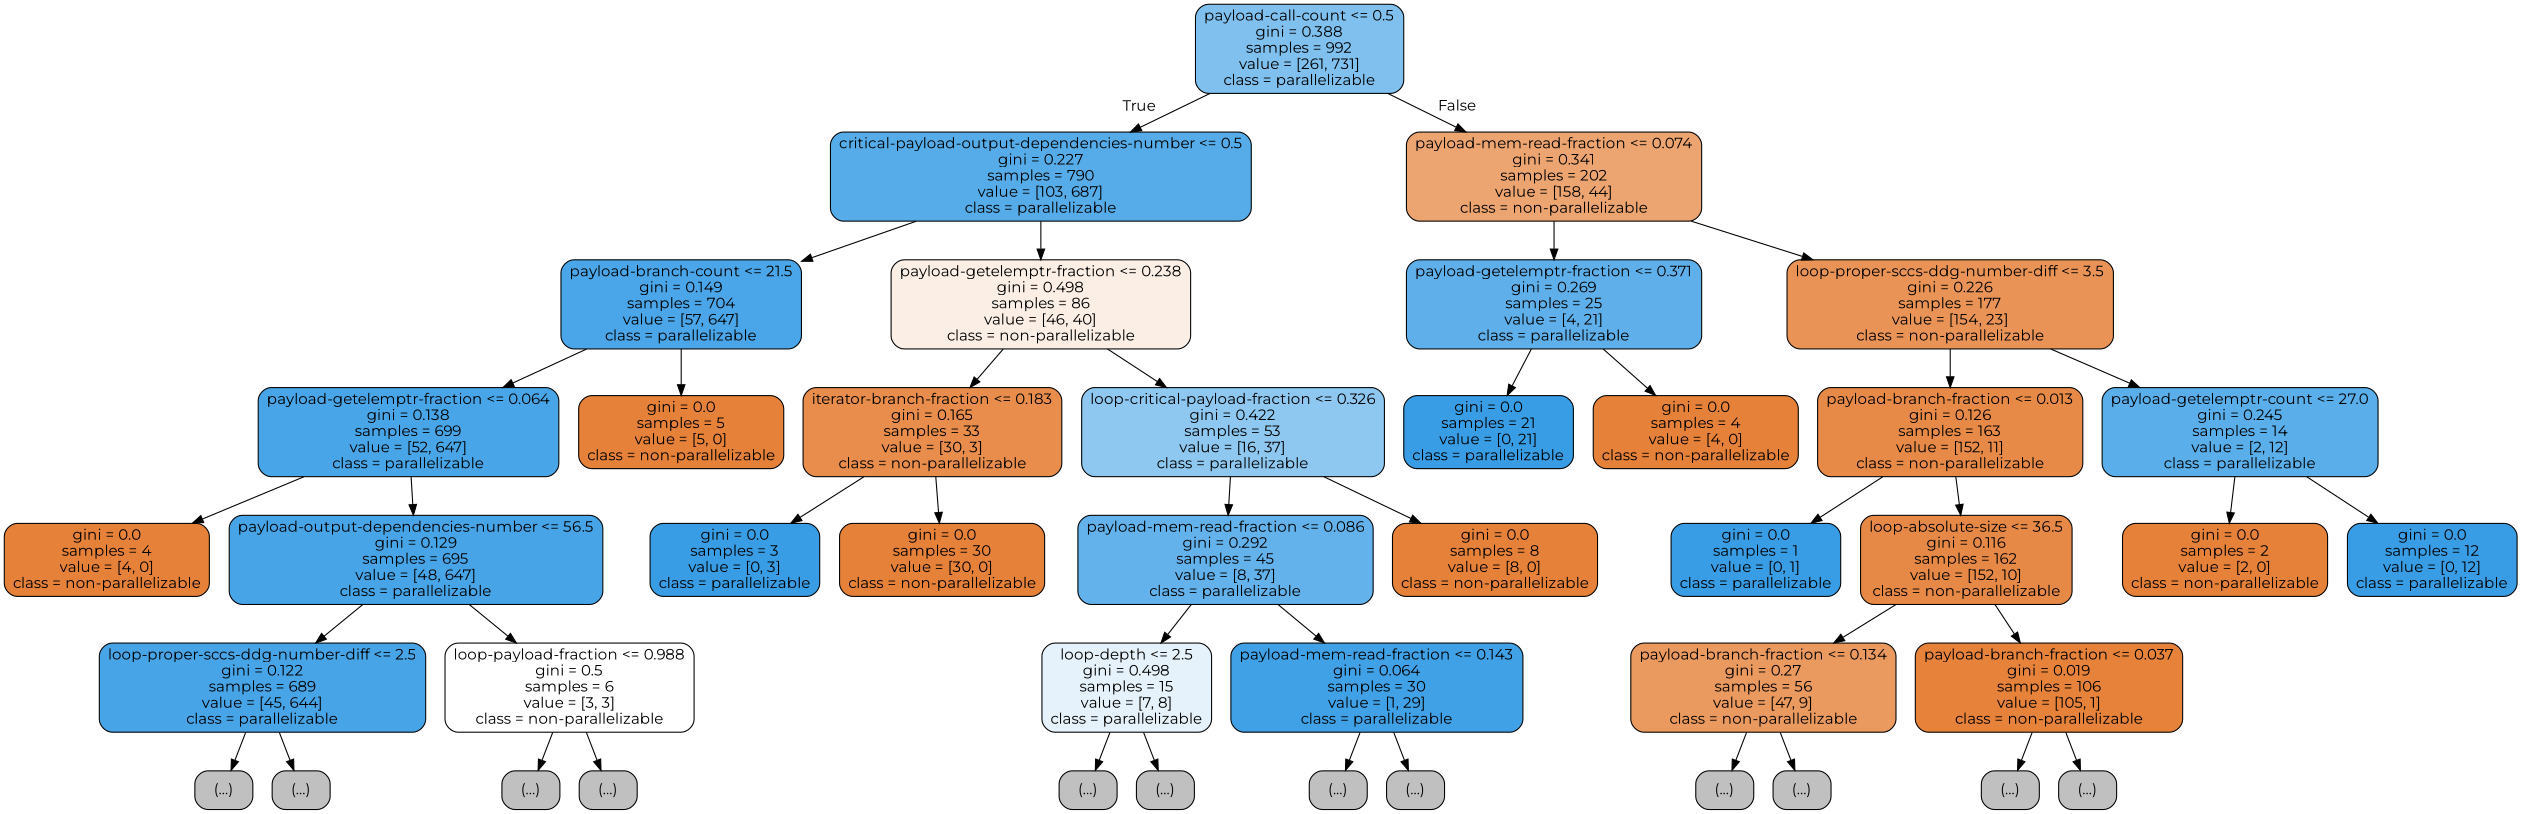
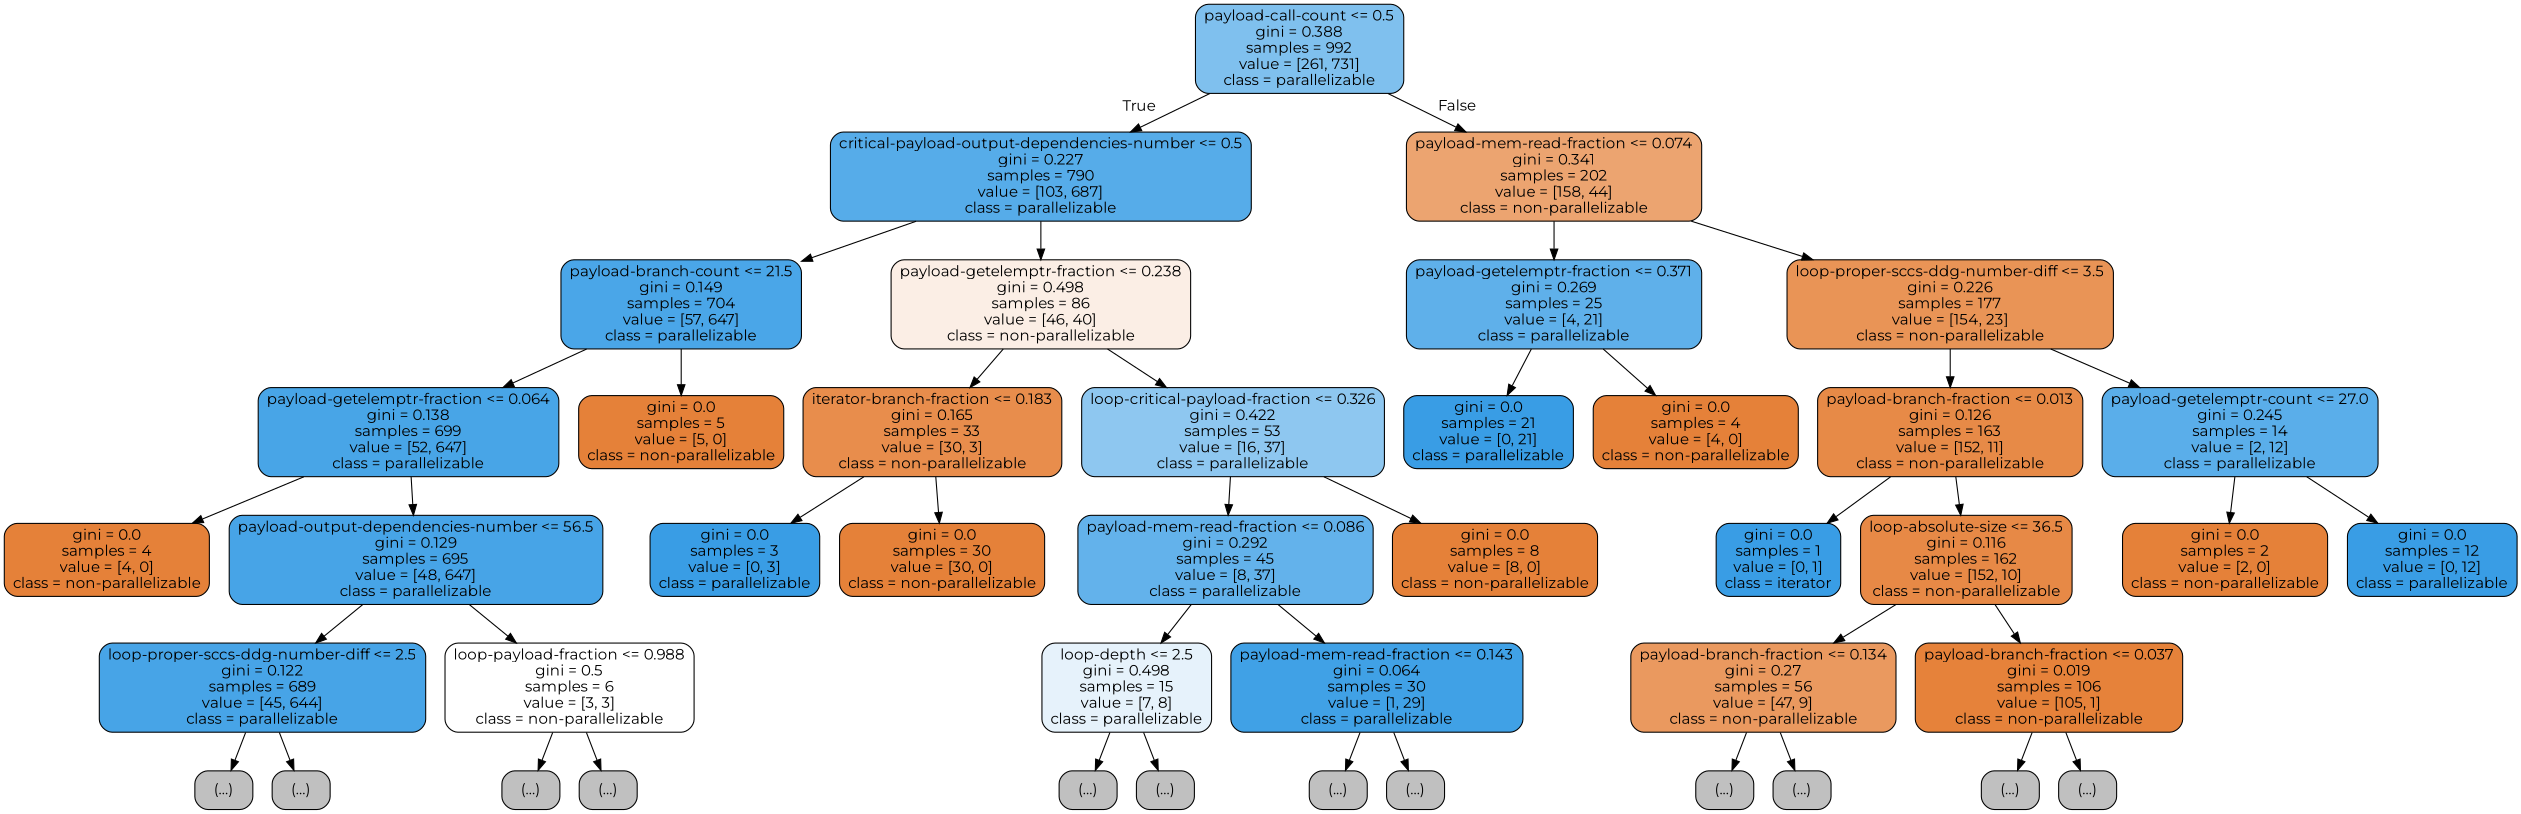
node "gini = 0.0 samples = 1 value = [0, 1] class = parallelizable": label "gini = 0.0 samples = 1 value = [0, 1] class = parallelizable" -> "gini = 0.0 samples = 1 value = [0, 1] class = iterator"
